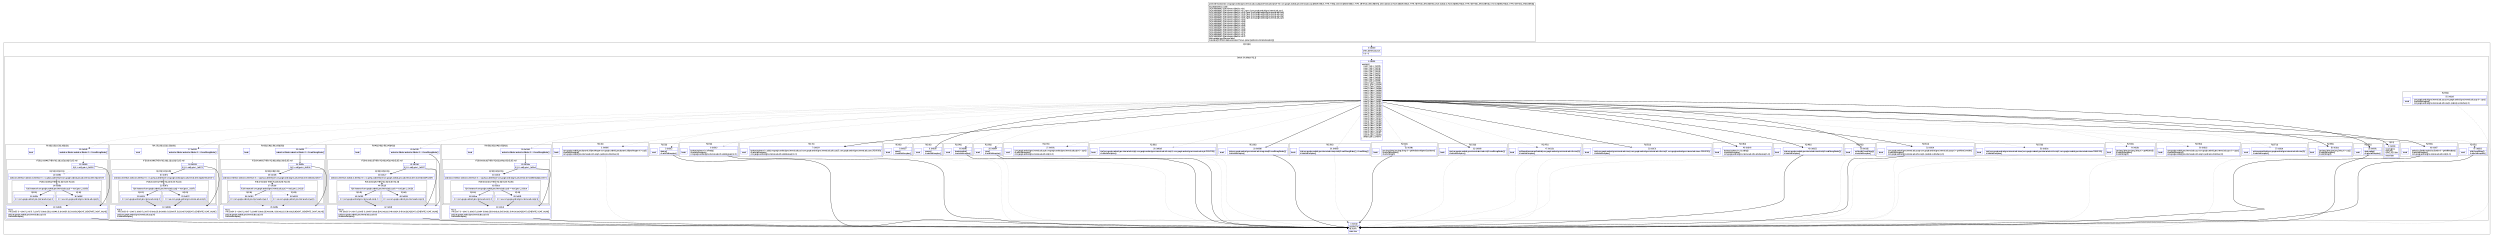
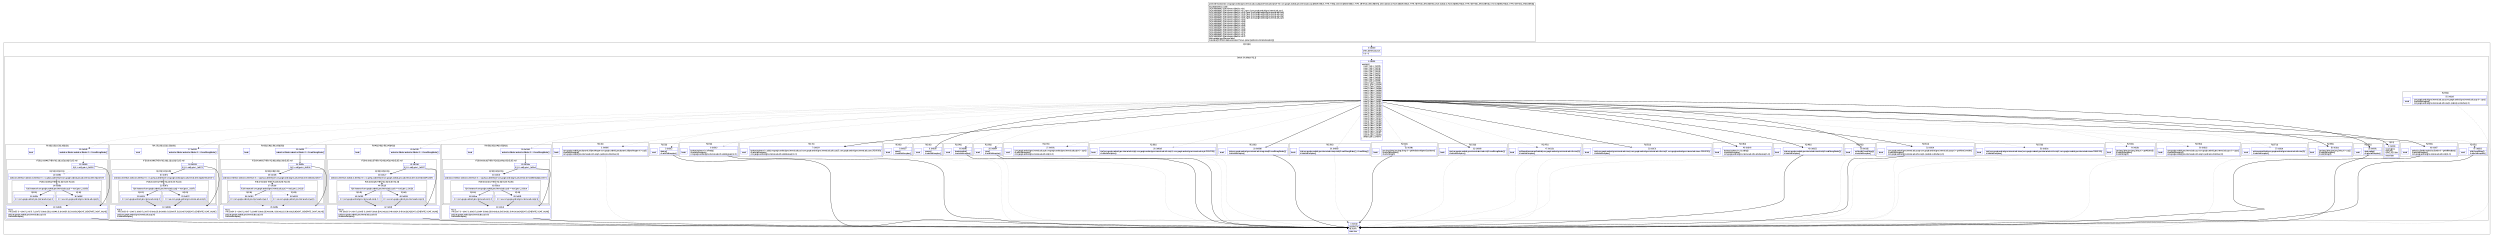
edge "40: 0x0119" -> "42: 0x011f": now "46: 0x0134" -> "42: 0x011f"
